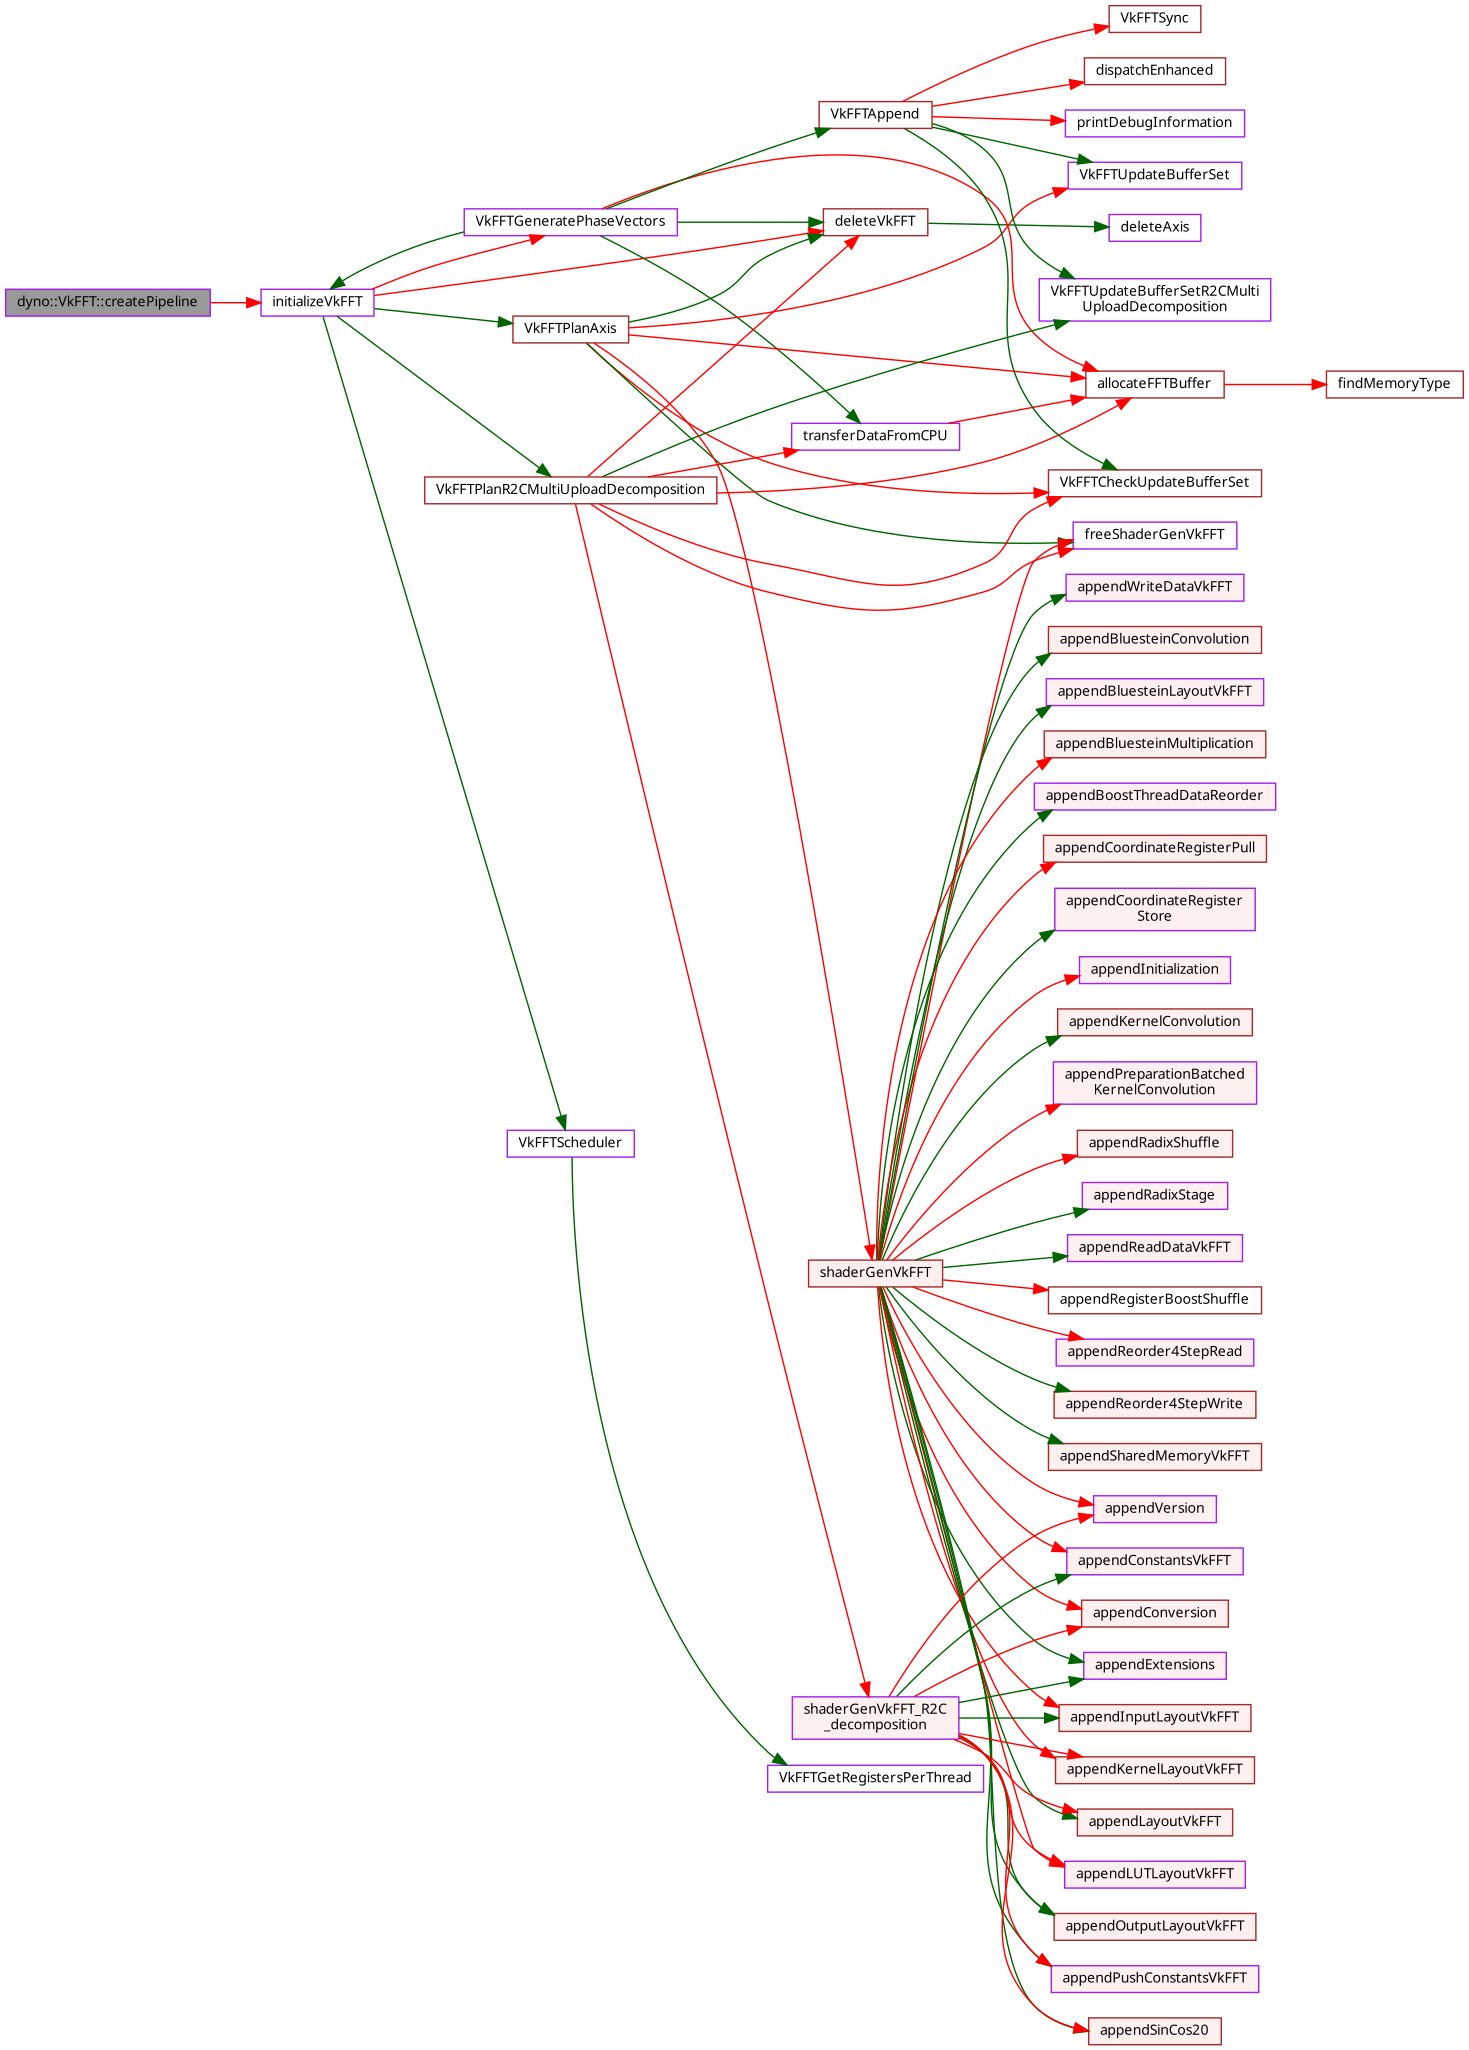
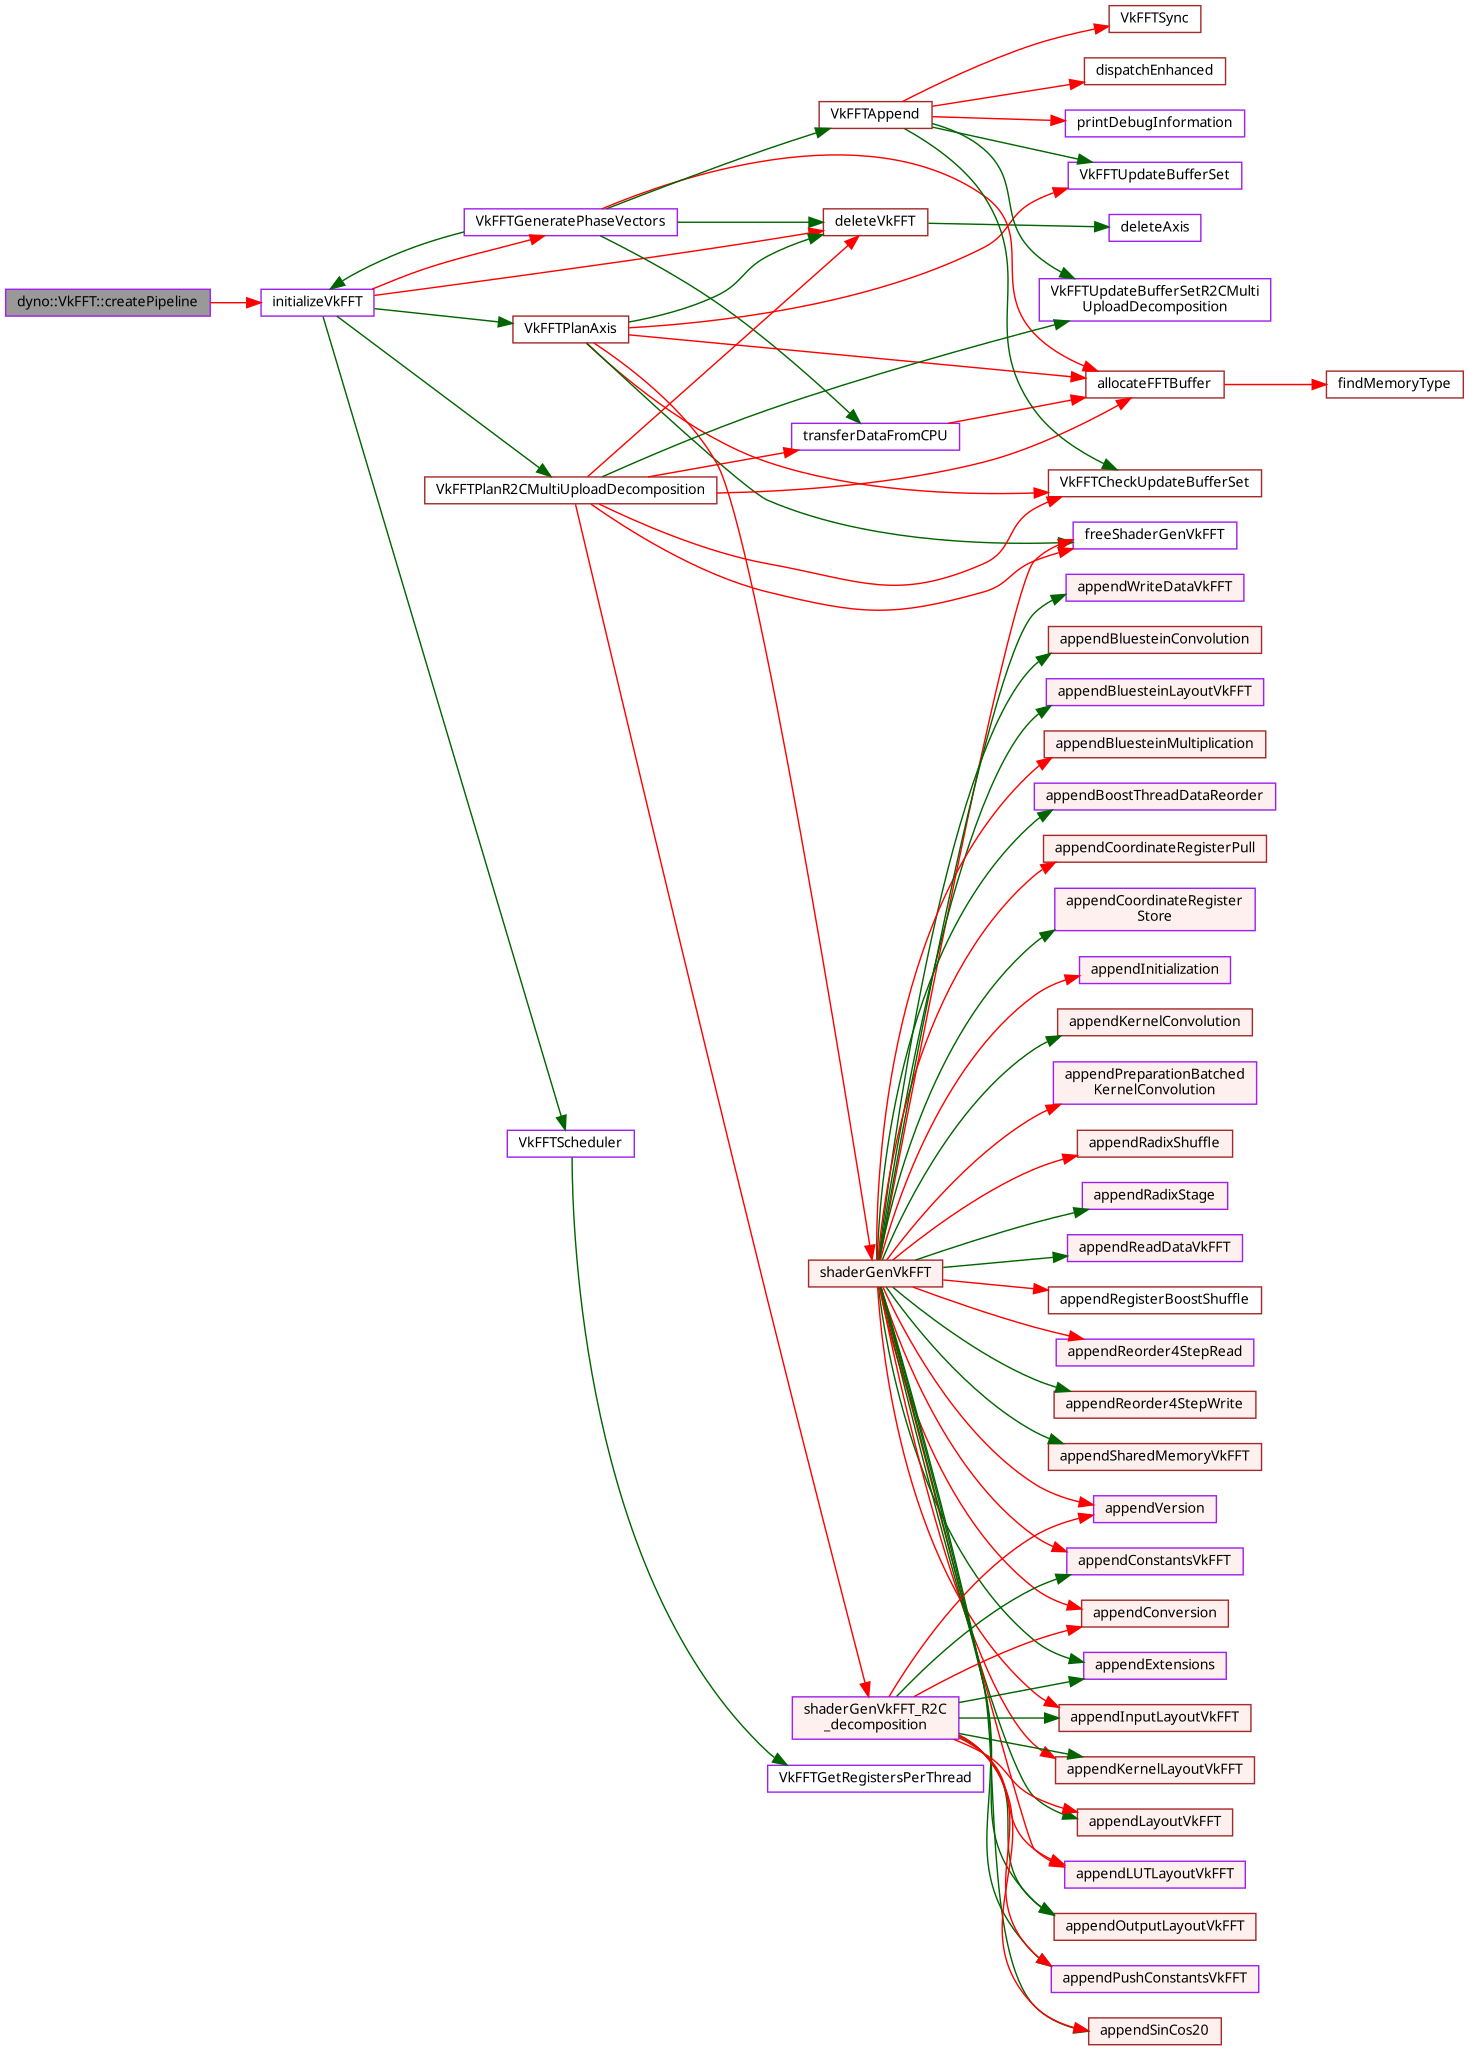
edge "shaderGenVkFFT_R2C _decomposition" -> "appendKernelLayoutVkFFT": color red -> darkgreen
